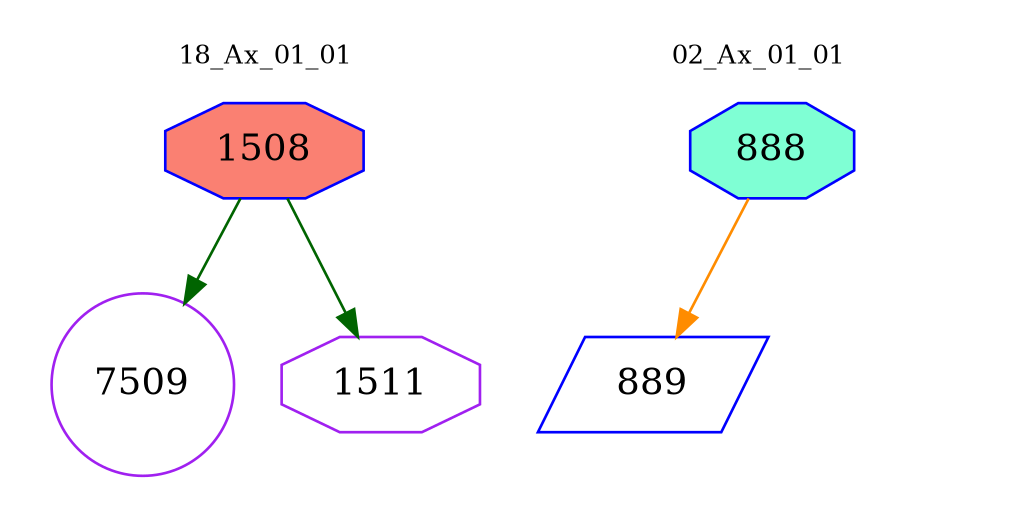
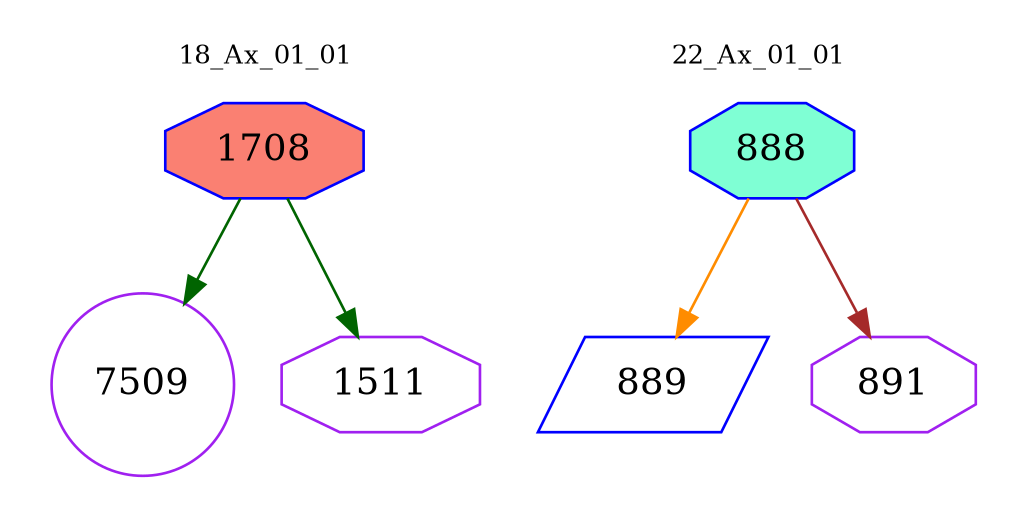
cluster "02_Ax_01_01": label "02_Ax_01_01" -> "22_Ax_01_01"
node "1508": label "1508" -> "1708"
node "891": added
